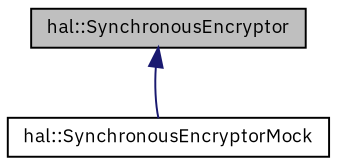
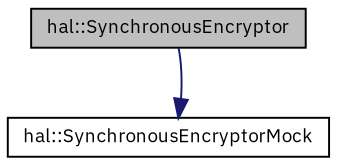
edge "hal::SynchronousEncryptorMock" -> "hal::SynchronousEncryptor": reversed
